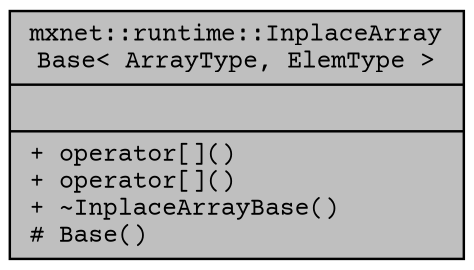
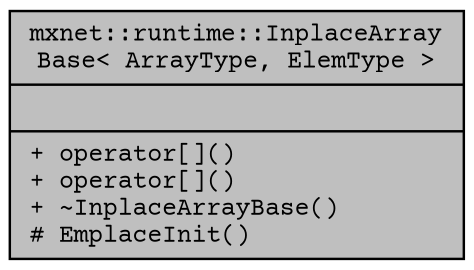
node "mxnet::runtime::InplaceArray": text "# Base()" -> "# EmplaceInit()"
